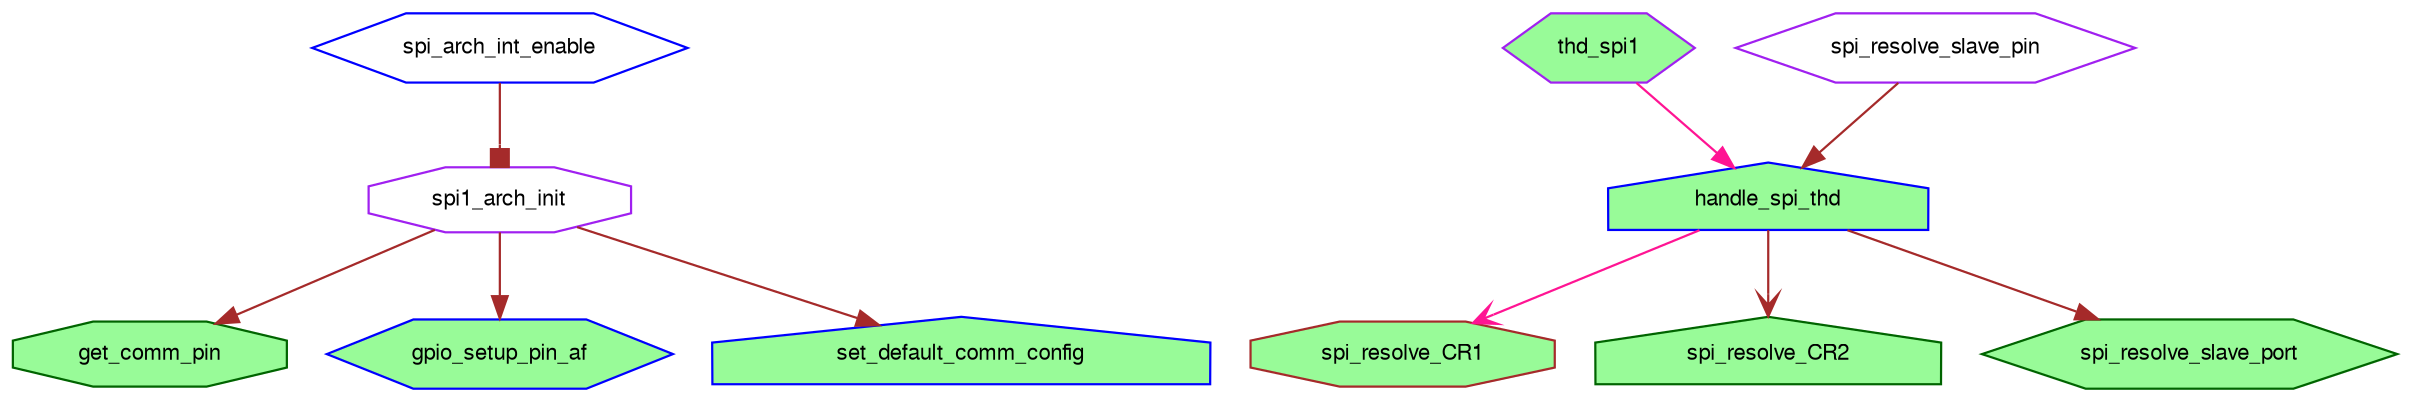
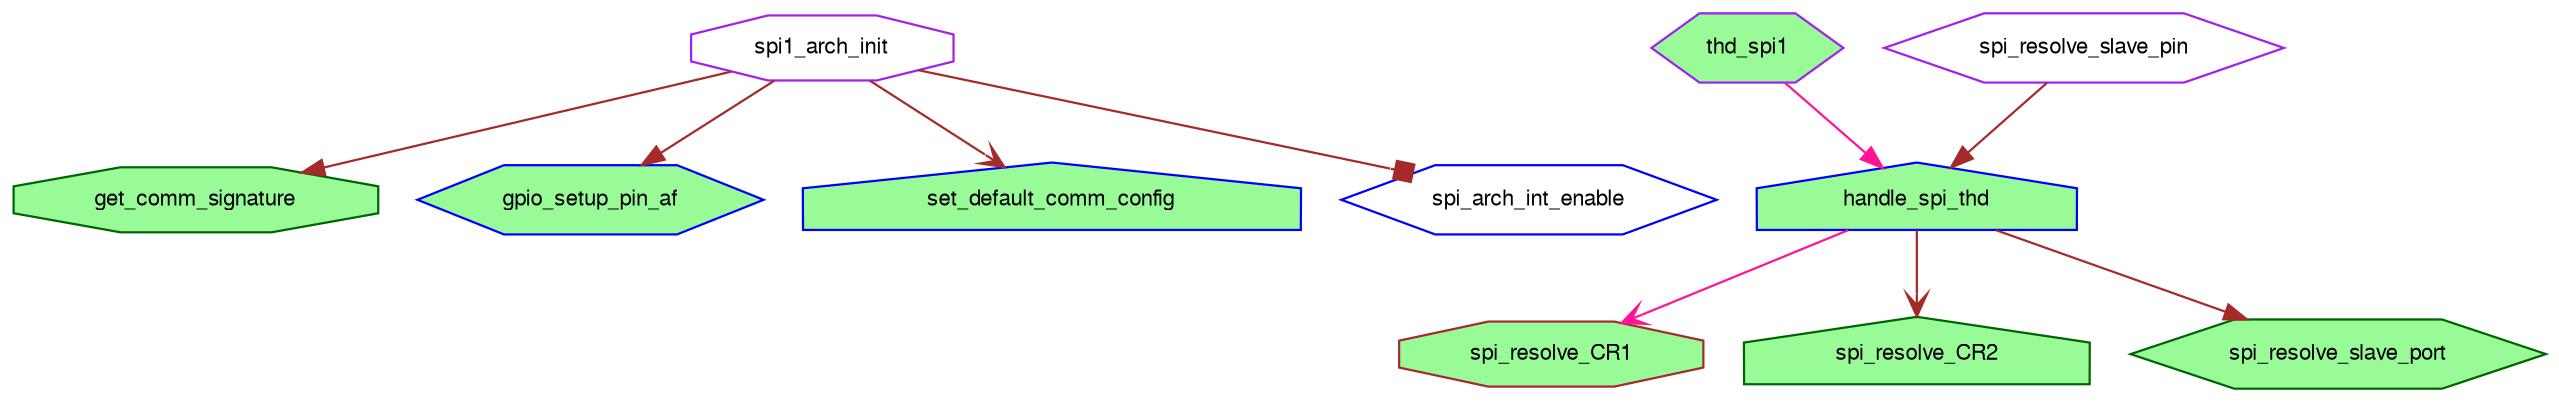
edge "spi_arch_int_enable" -> "spi1_arch_init": reversed
edge "spi1_arch_init" -> "set_default_comm_config": arrowhead normal -> vee
node "get_comm_pin": label "get_comm_pin" -> "get_comm_signature"
